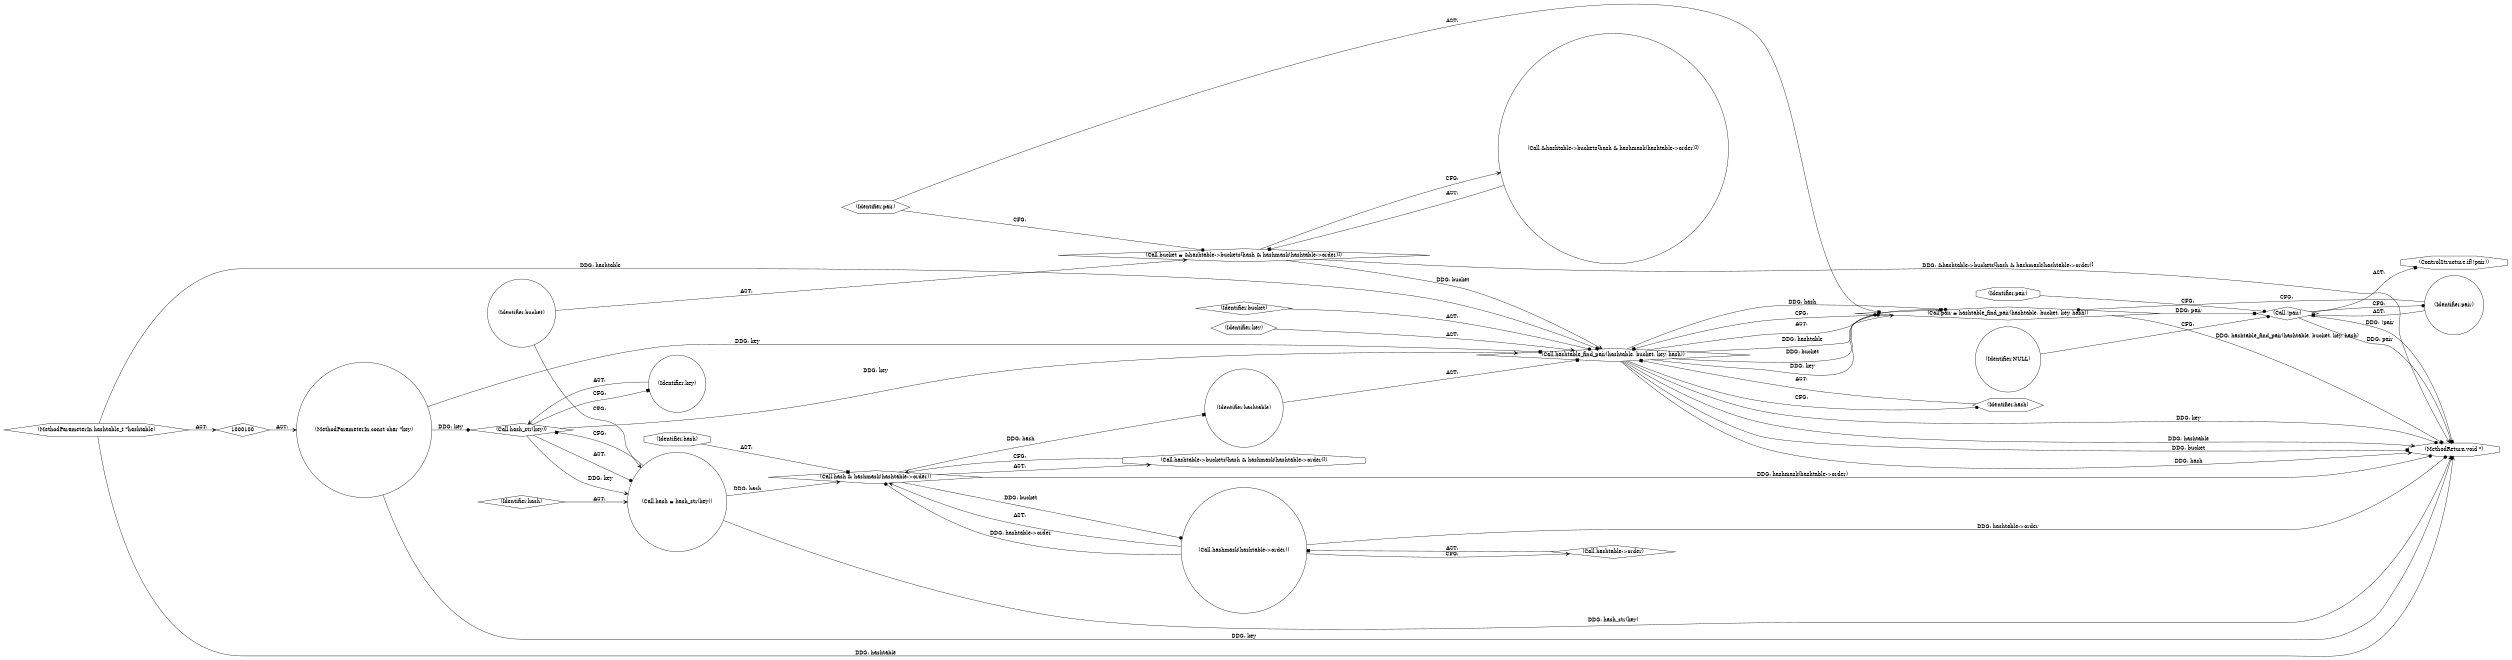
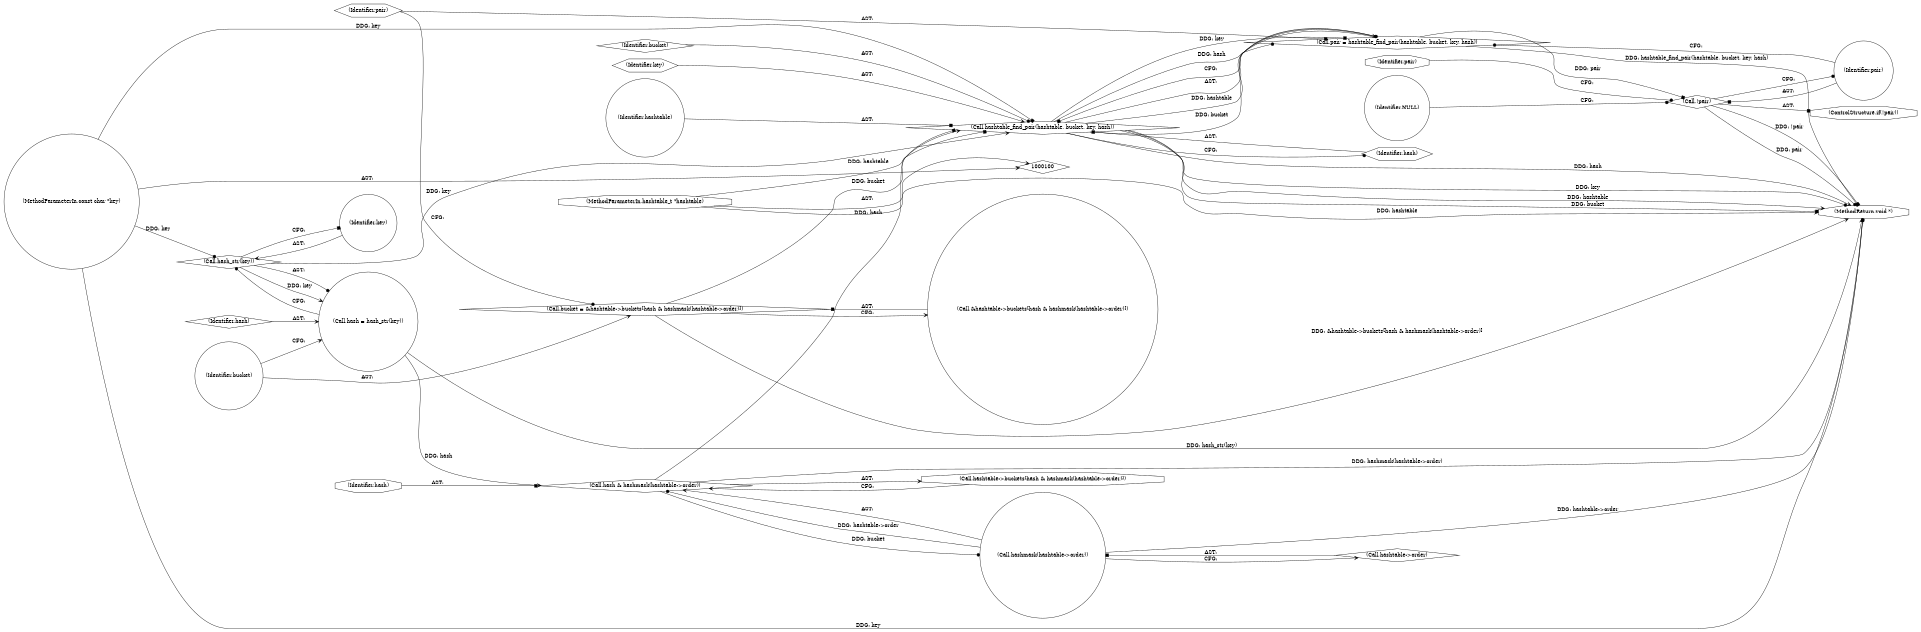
node "(MethodParameterIn,hashtable_t *hashtable)": shape hexagon -> octagon
edge "1000100" -> "(MethodParameterIn,const char *key)": reversed
edge "(Call,hash & hashmask(hashtable->order))" -> "(Identifier,hashtable)": now "(Call,hash & hashmask(hashtable->order))" -> "(Call,hashtable_find_pair(hashtable, bucket, key, hash))"
edge "(Call,hash = hash_str(key))" -> "(Call,hash_str(key))": arrowhead box -> dot
